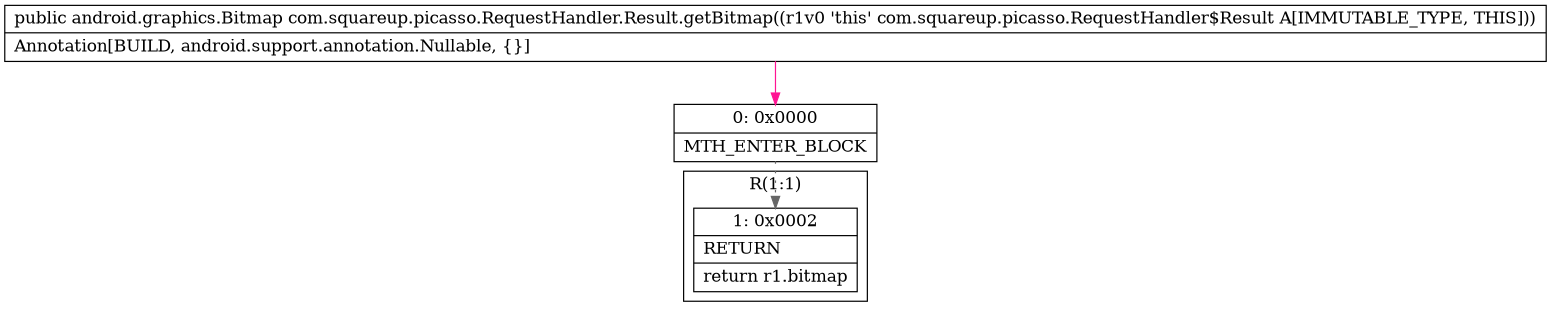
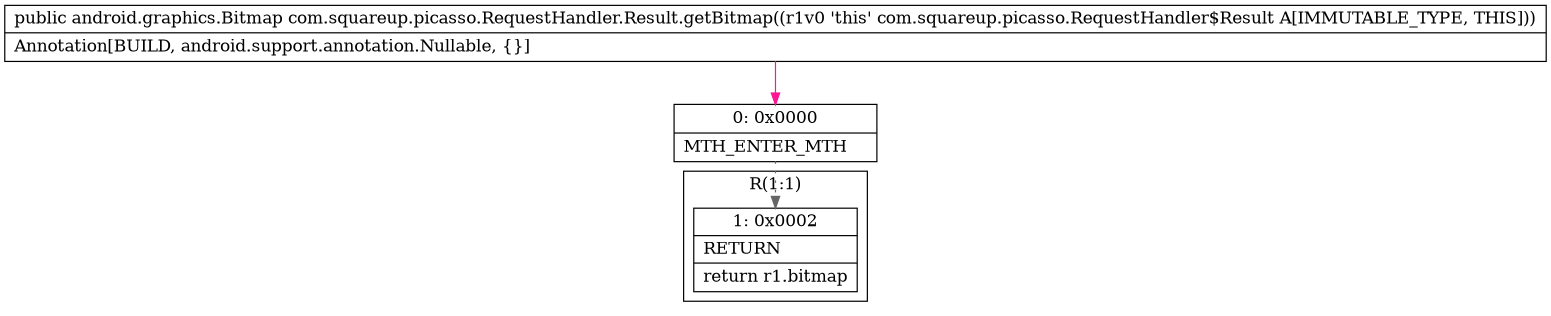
node "0: 0x0000": text "MTH_ENTER_BLOCK" -> "MTH_ENTER_MTH"
